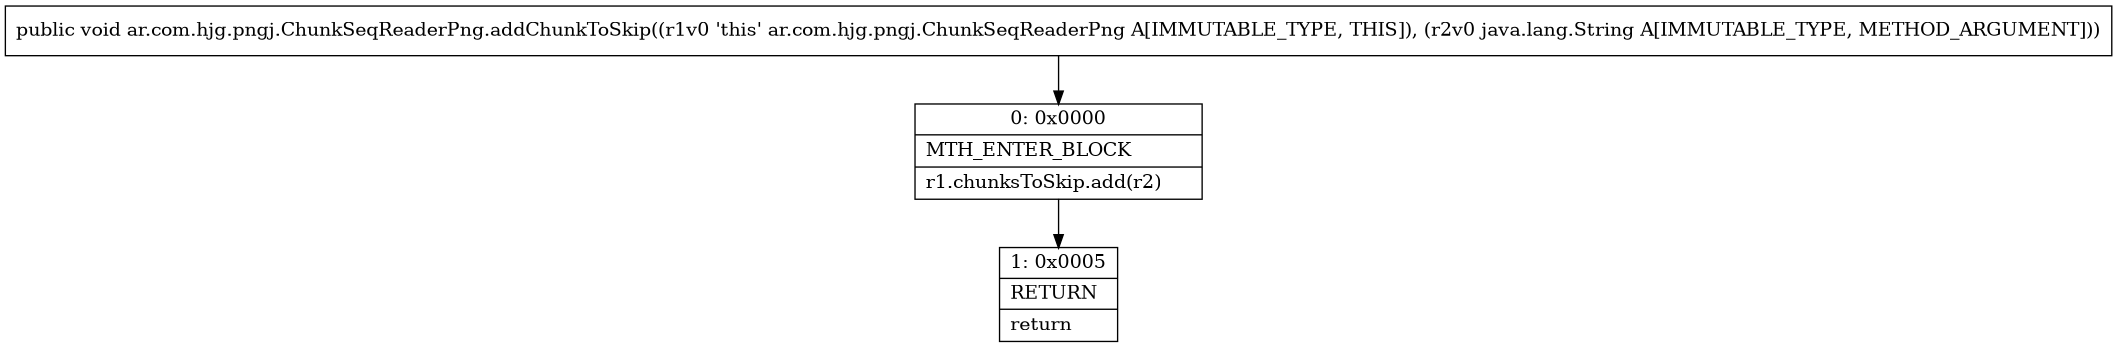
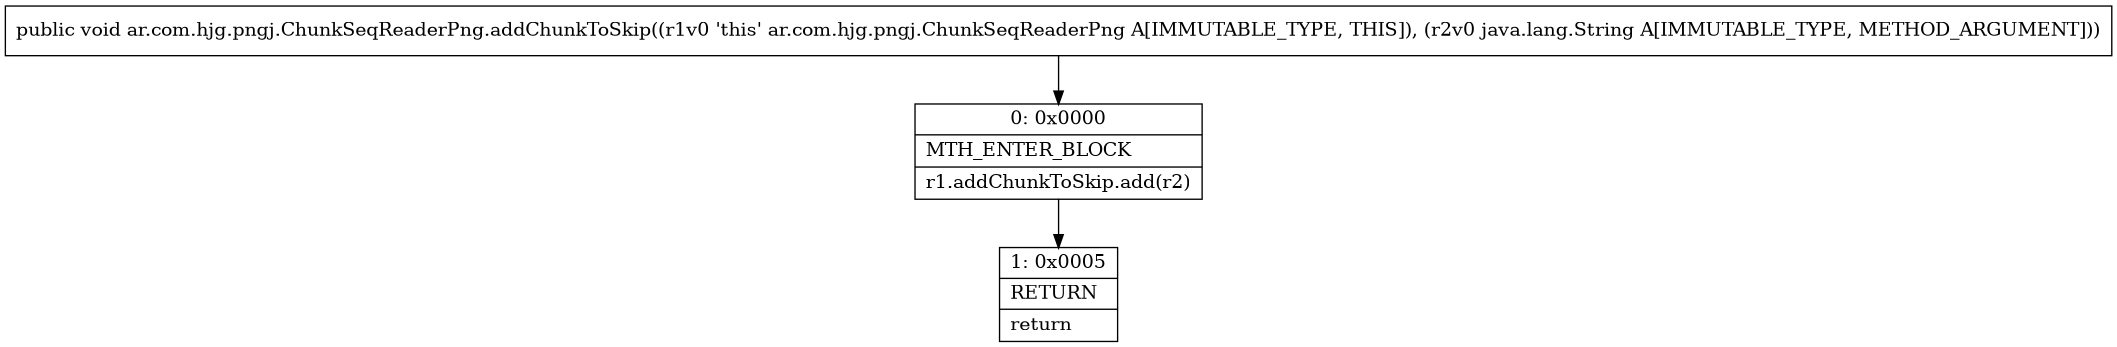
node "0: 0x0000": text "r1.chunksToSkip.add(r2)" -> "r1.addChunkToSkip.add(r2)"
